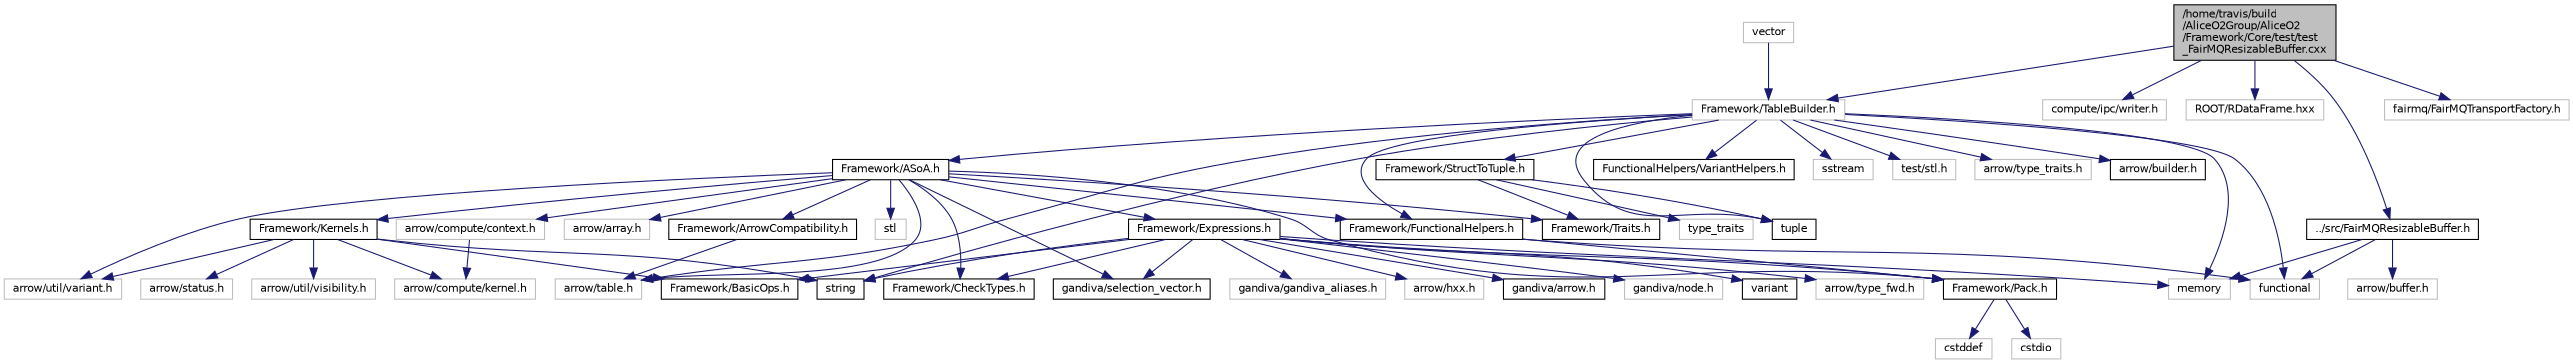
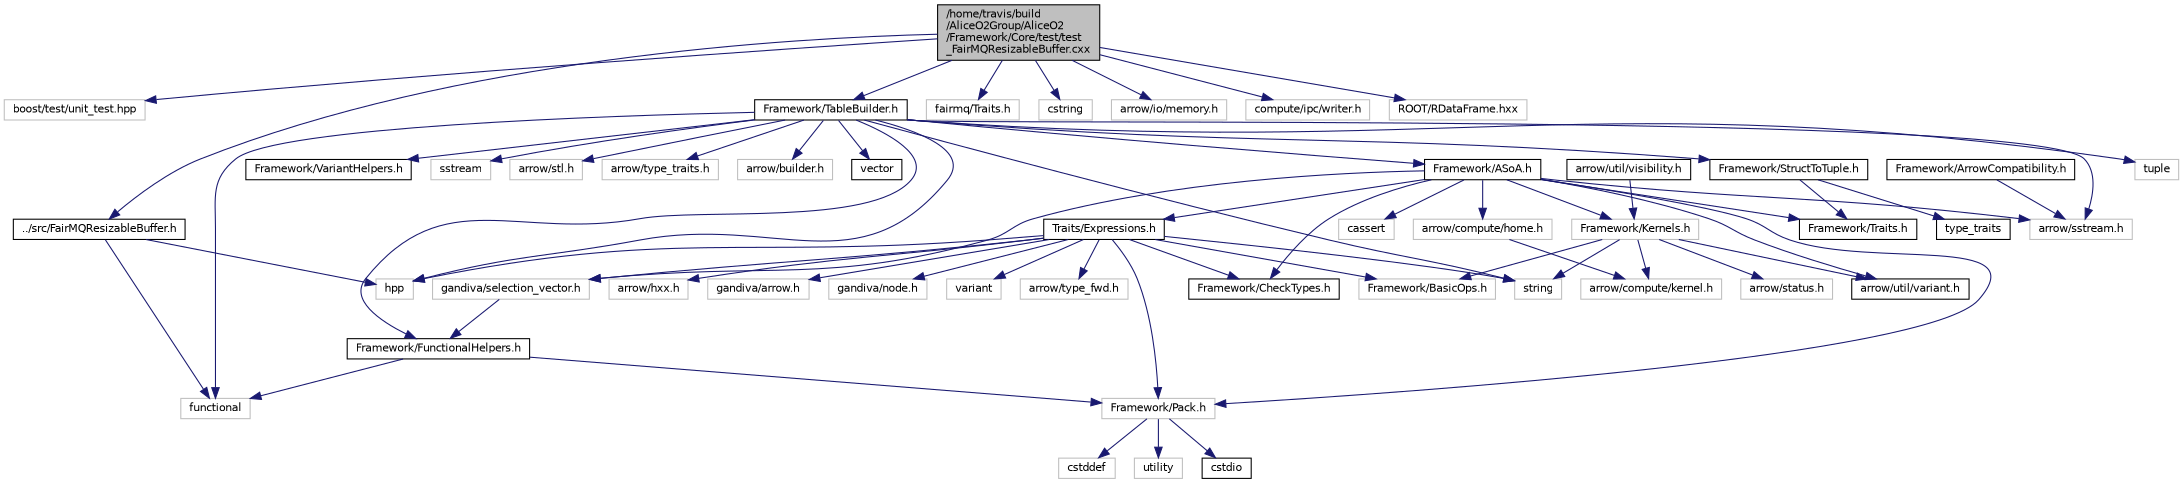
node "vector": color grey75 -> black
edge "vector" -> "Framework/TableBuilder.h": reversed
node "boost/test/unit_test.hpp": added
node "cstring": added
node "arrow/io/memory.h": added
node "Framework/TableBuilder.h": color grey75 -> black
node "fairmq/FairMQTransportFactory.h": label "fairmq/FairMQTransportFactory.h" -> "fairmq/Traits.h"
node "FunctionalHelpers/VariantHelpers.h": label "FunctionalHelpers/VariantHelpers.h" -> "Framework/VariantHelpers.h"
node "test/stl.h": label "test/stl.h" -> "arrow/stl.h"
node "arrow/builder.h": color black -> grey75
edge "Framework/ASoA.h" -> "Framework/ArrowCompatibility.h": removed
edge "Framework/ASoA.h" -> "Framework/FunctionalHelpers.h": now "gandiva/selection_vector.h" -> "Framework/FunctionalHelpers.h"
edge "Framework/StructToTuple.h" -> "tuple": removed
node "Framework/Kernels.h": color black -> grey75
node "arrow/compute/context.h": label "arrow/compute/context.h" -> "arrow/compute/home.h"
node "arrow/array.h": removed
node "stl": label "stl" -> "cassert"
node "Framework/Expressions.h": label "Framework/Expressions.h" -> "Traits/Expressions.h"
node "type_traits": color grey75 -> black
node "tuple": color black -> grey75
edge "Framework/Kernels.h" -> "arrow/util/visibility.h": reversed
node "arrow/util/variant.h": color grey75 -> black
node "arrow/util/visibility.h": color grey75 -> black
node "arrow/table.h": label "arrow/table.h" -> "arrow/sstream.h"
node "Framework/BasicOps.h": color black -> grey75
node "string": color black -> grey75
node "gandiva/selection_vector.h": color black -> grey75
node "gandiva/gandiva_aliases.h": removed
node "gandiva/arrow.h": color black -> grey75
node "variant": color black -> grey75
node "Framework/Pack.h": color black -> grey75
node "memory": label "memory" -> "hpp"
node "arrow/buffer.h": removed
node "cstdio": color grey75 -> black
node "utility": added
